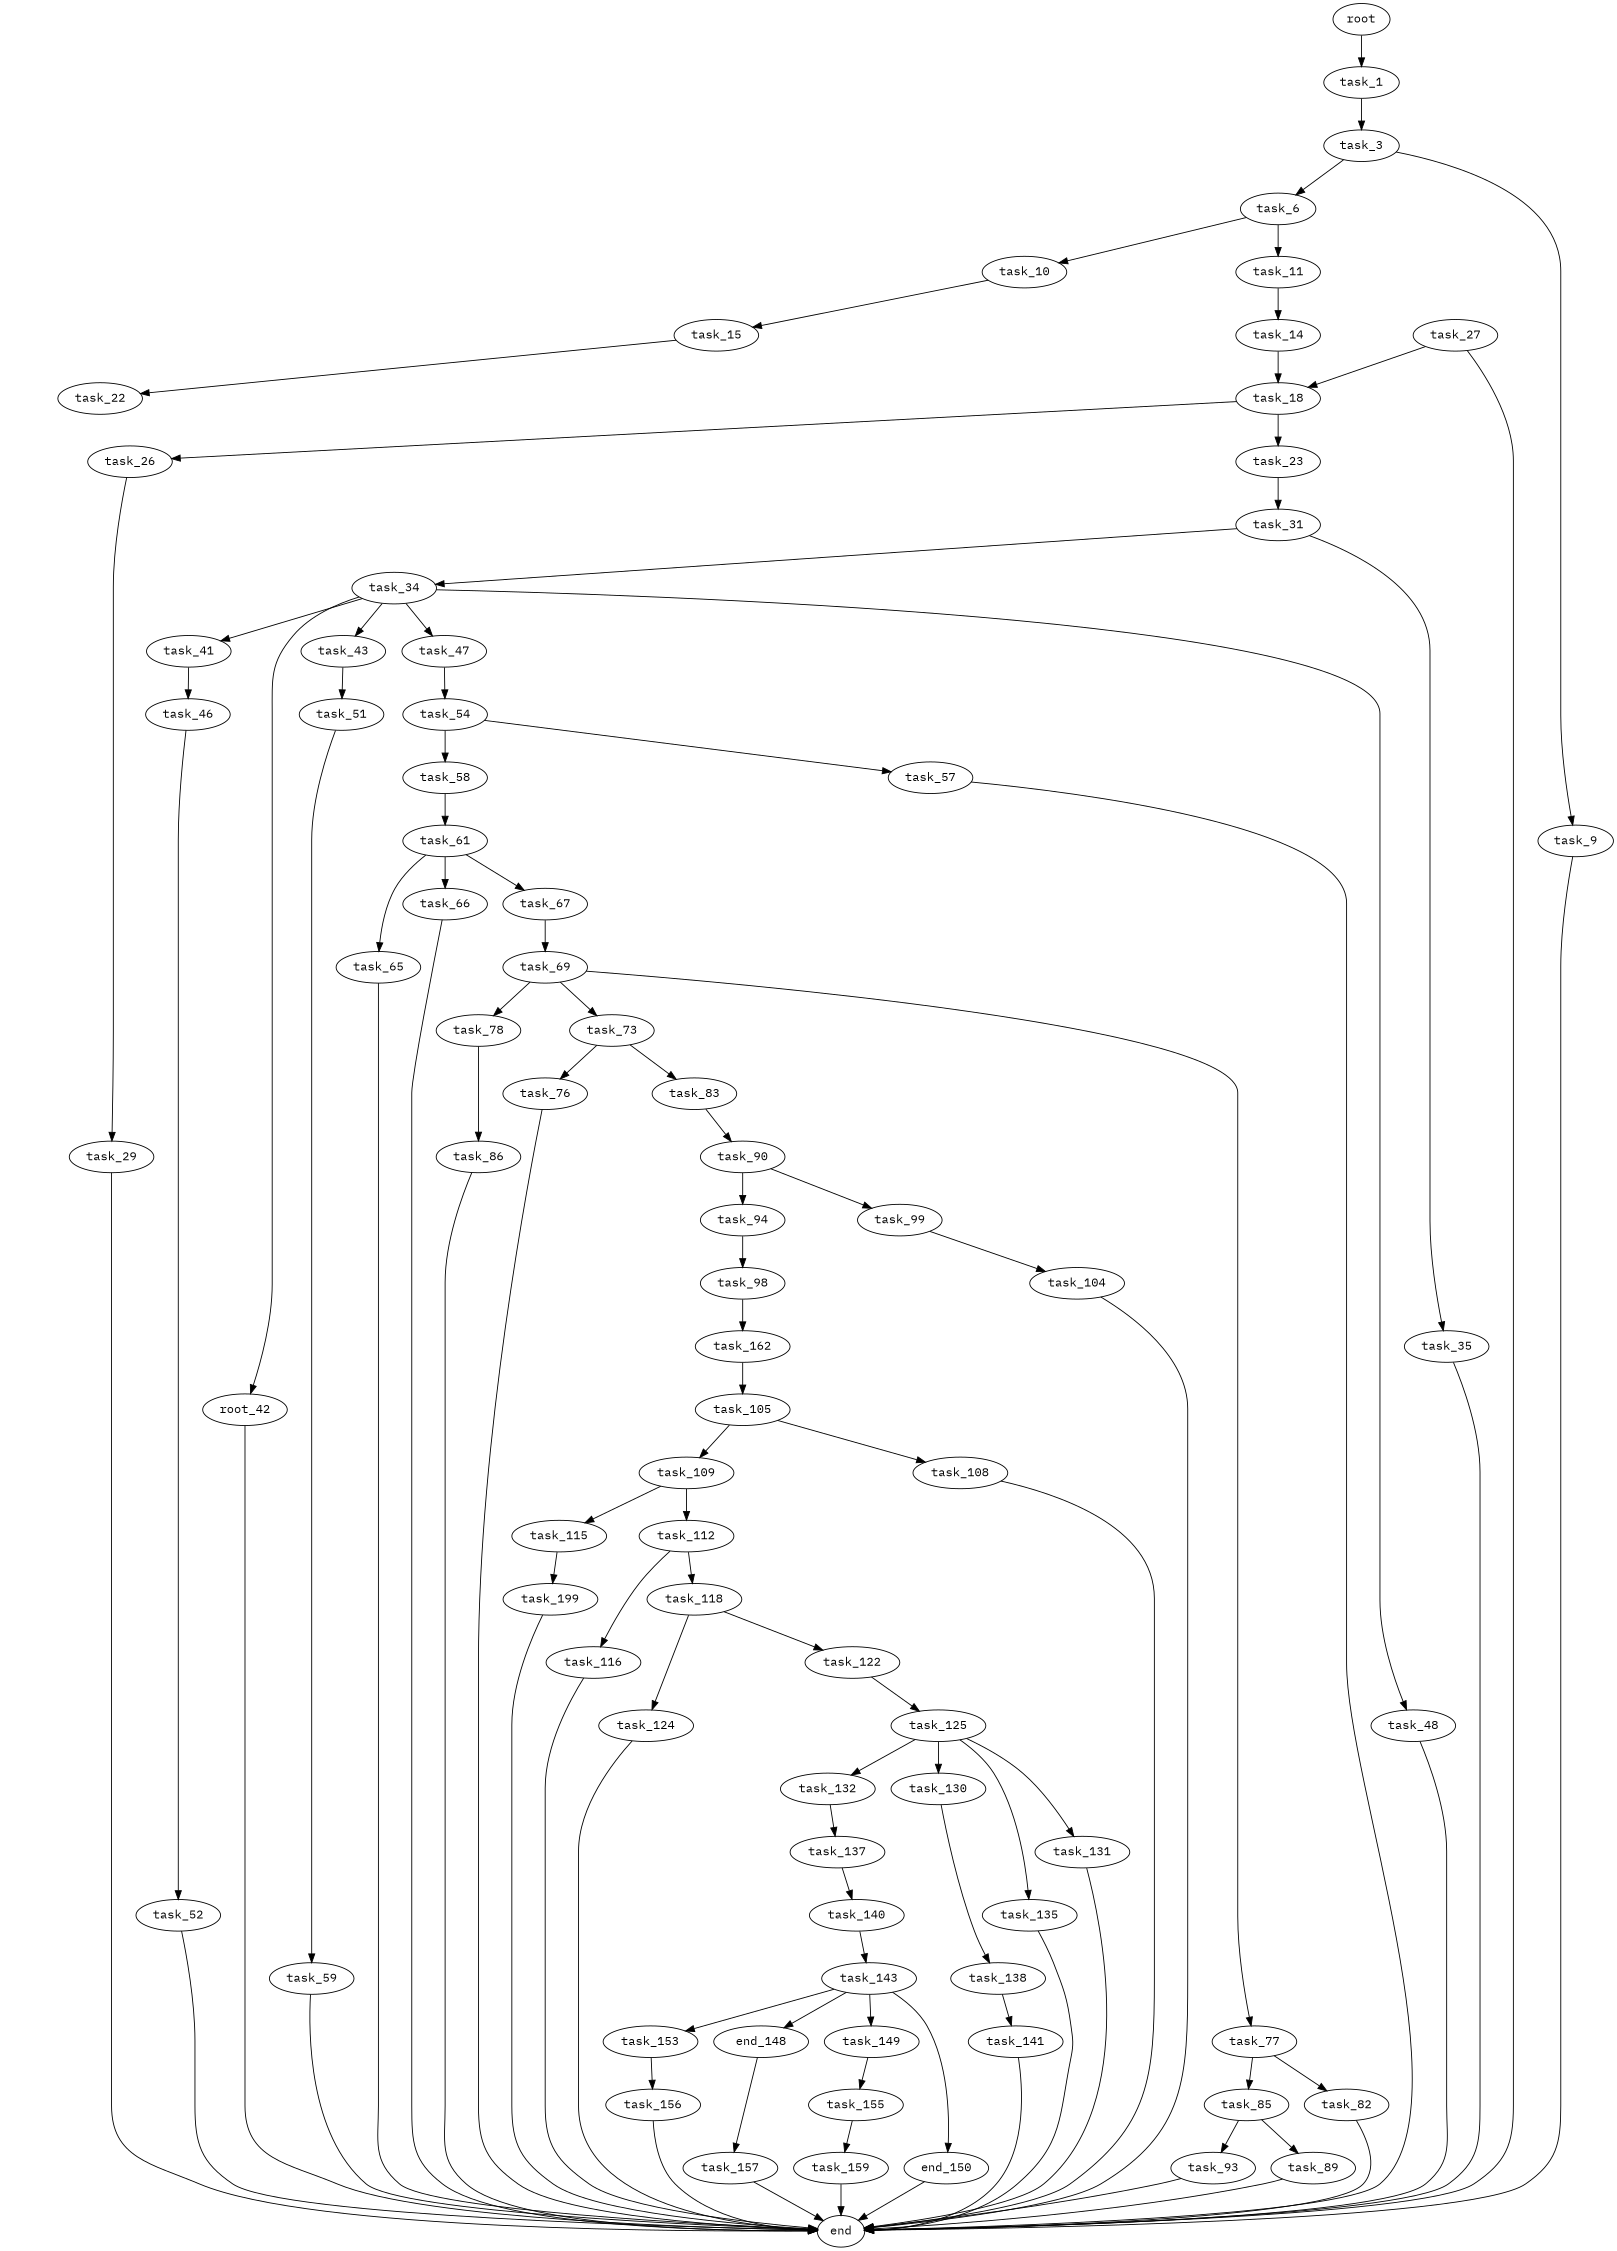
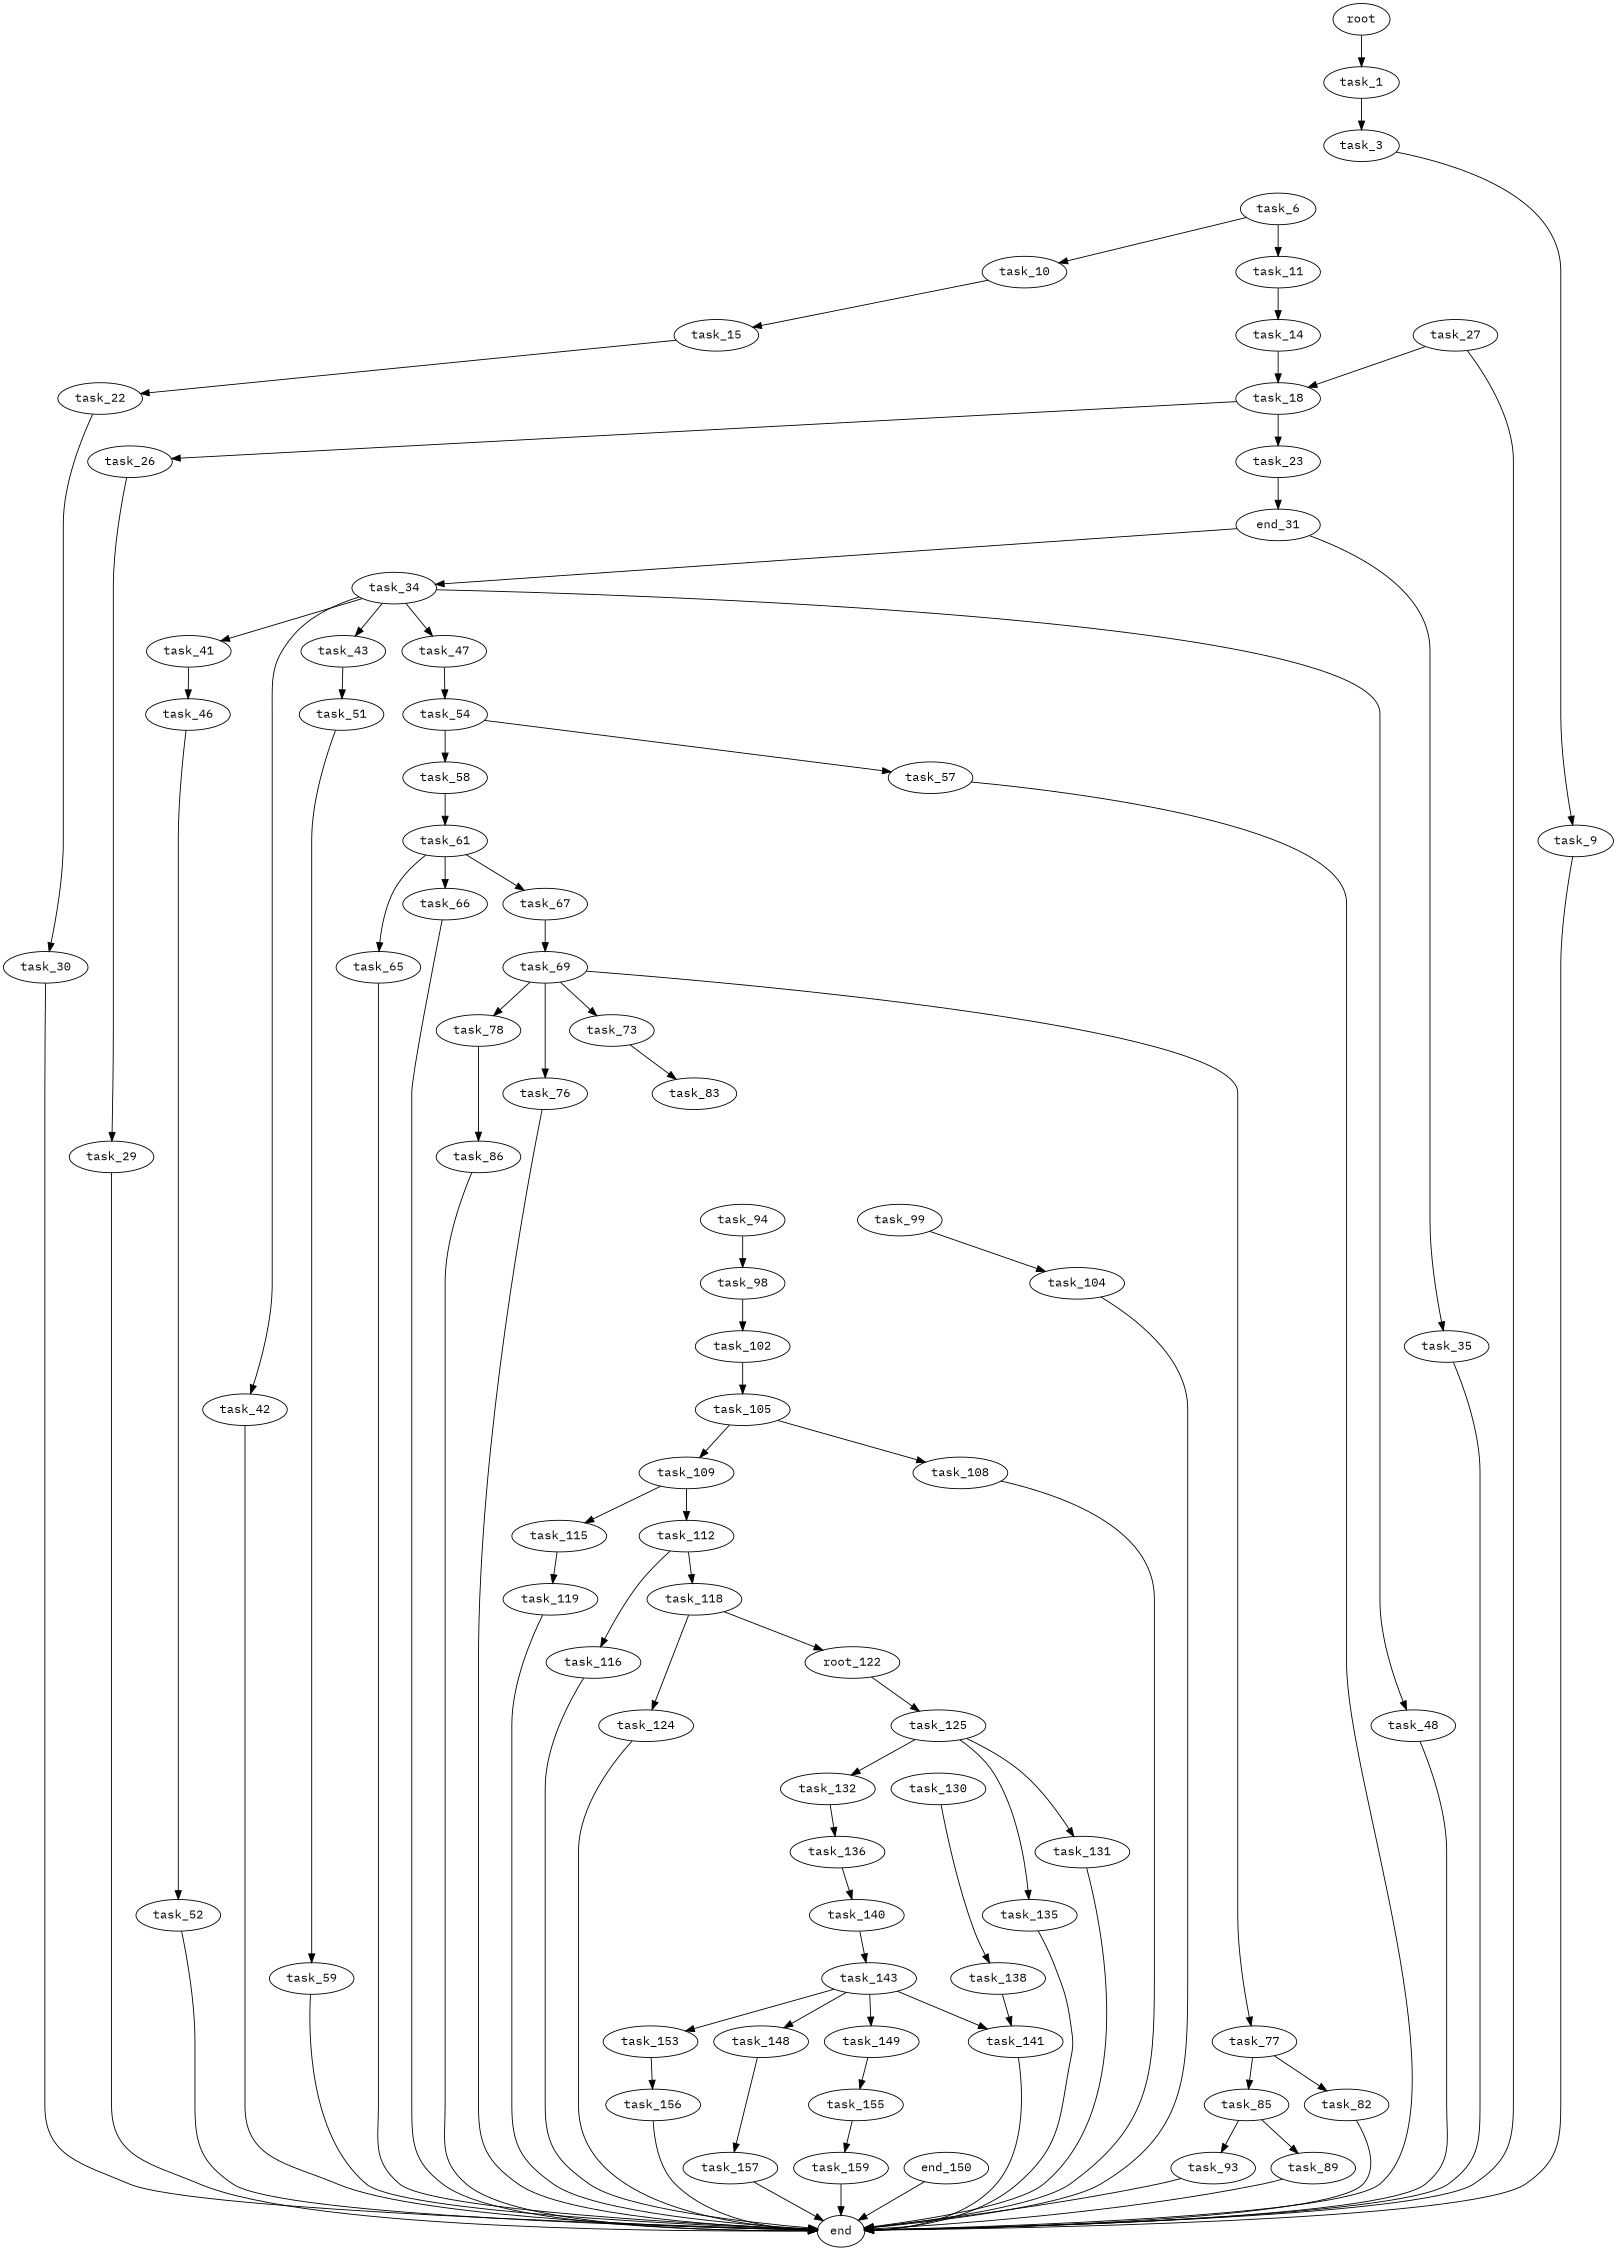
edge "task_3" -> "task_6": removed
node "task_31": label "task_31" -> "end_31"
node "task_30": added
edge "task_73" -> "task_76": now "task_69" -> "task_76"
node "task_90": removed
node "task_162": label "task_162" -> "task_102"
node "root_42": label "root_42" -> "task_42"
node "task_199": label "task_199" -> "task_119"
node "task_122": label "task_122" -> "root_122"
edge "task_125" -> "task_130": removed
node "task_137": label "task_137" -> "task_136"
node "end_148": label "end_148" -> "task_148"
edge "task_143" -> "end_150": now "task_143" -> "task_141"
